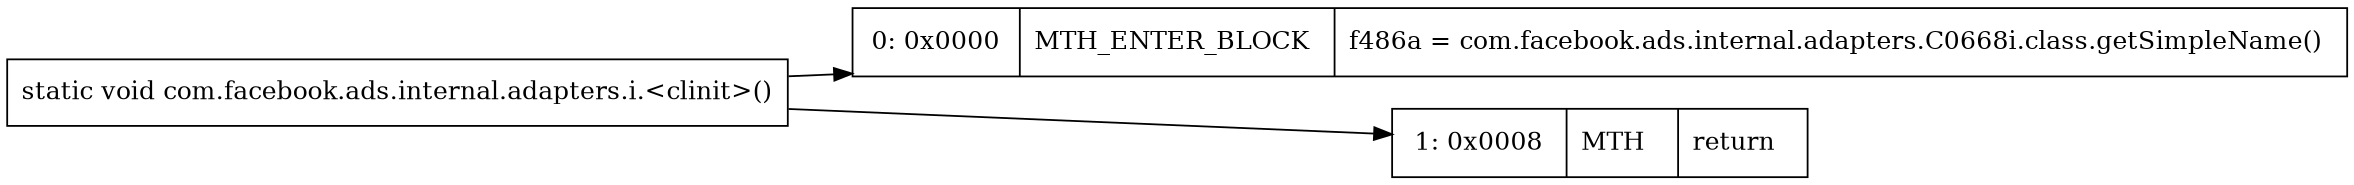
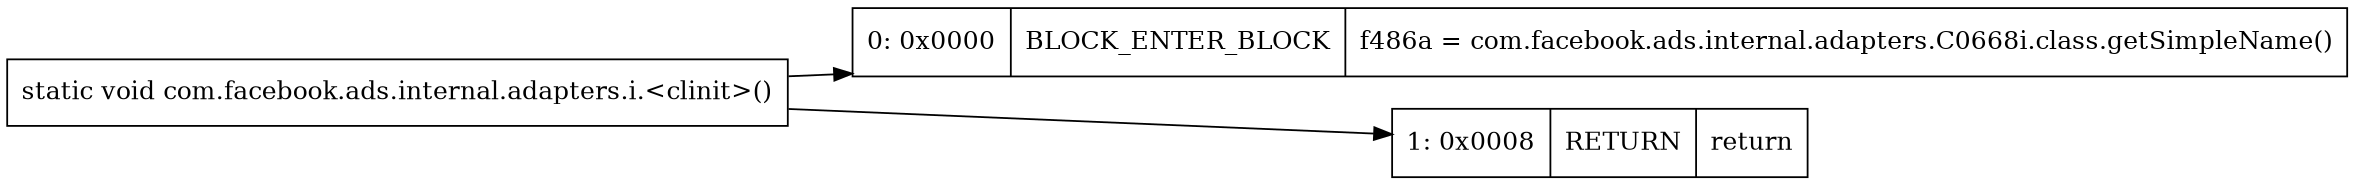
node "0: 0x0000": text "MTH_ENTER_BLOCK" -> "BLOCK_ENTER_BLOCK"
node "1: 0x0008": text "MTH" -> "RETURN"
